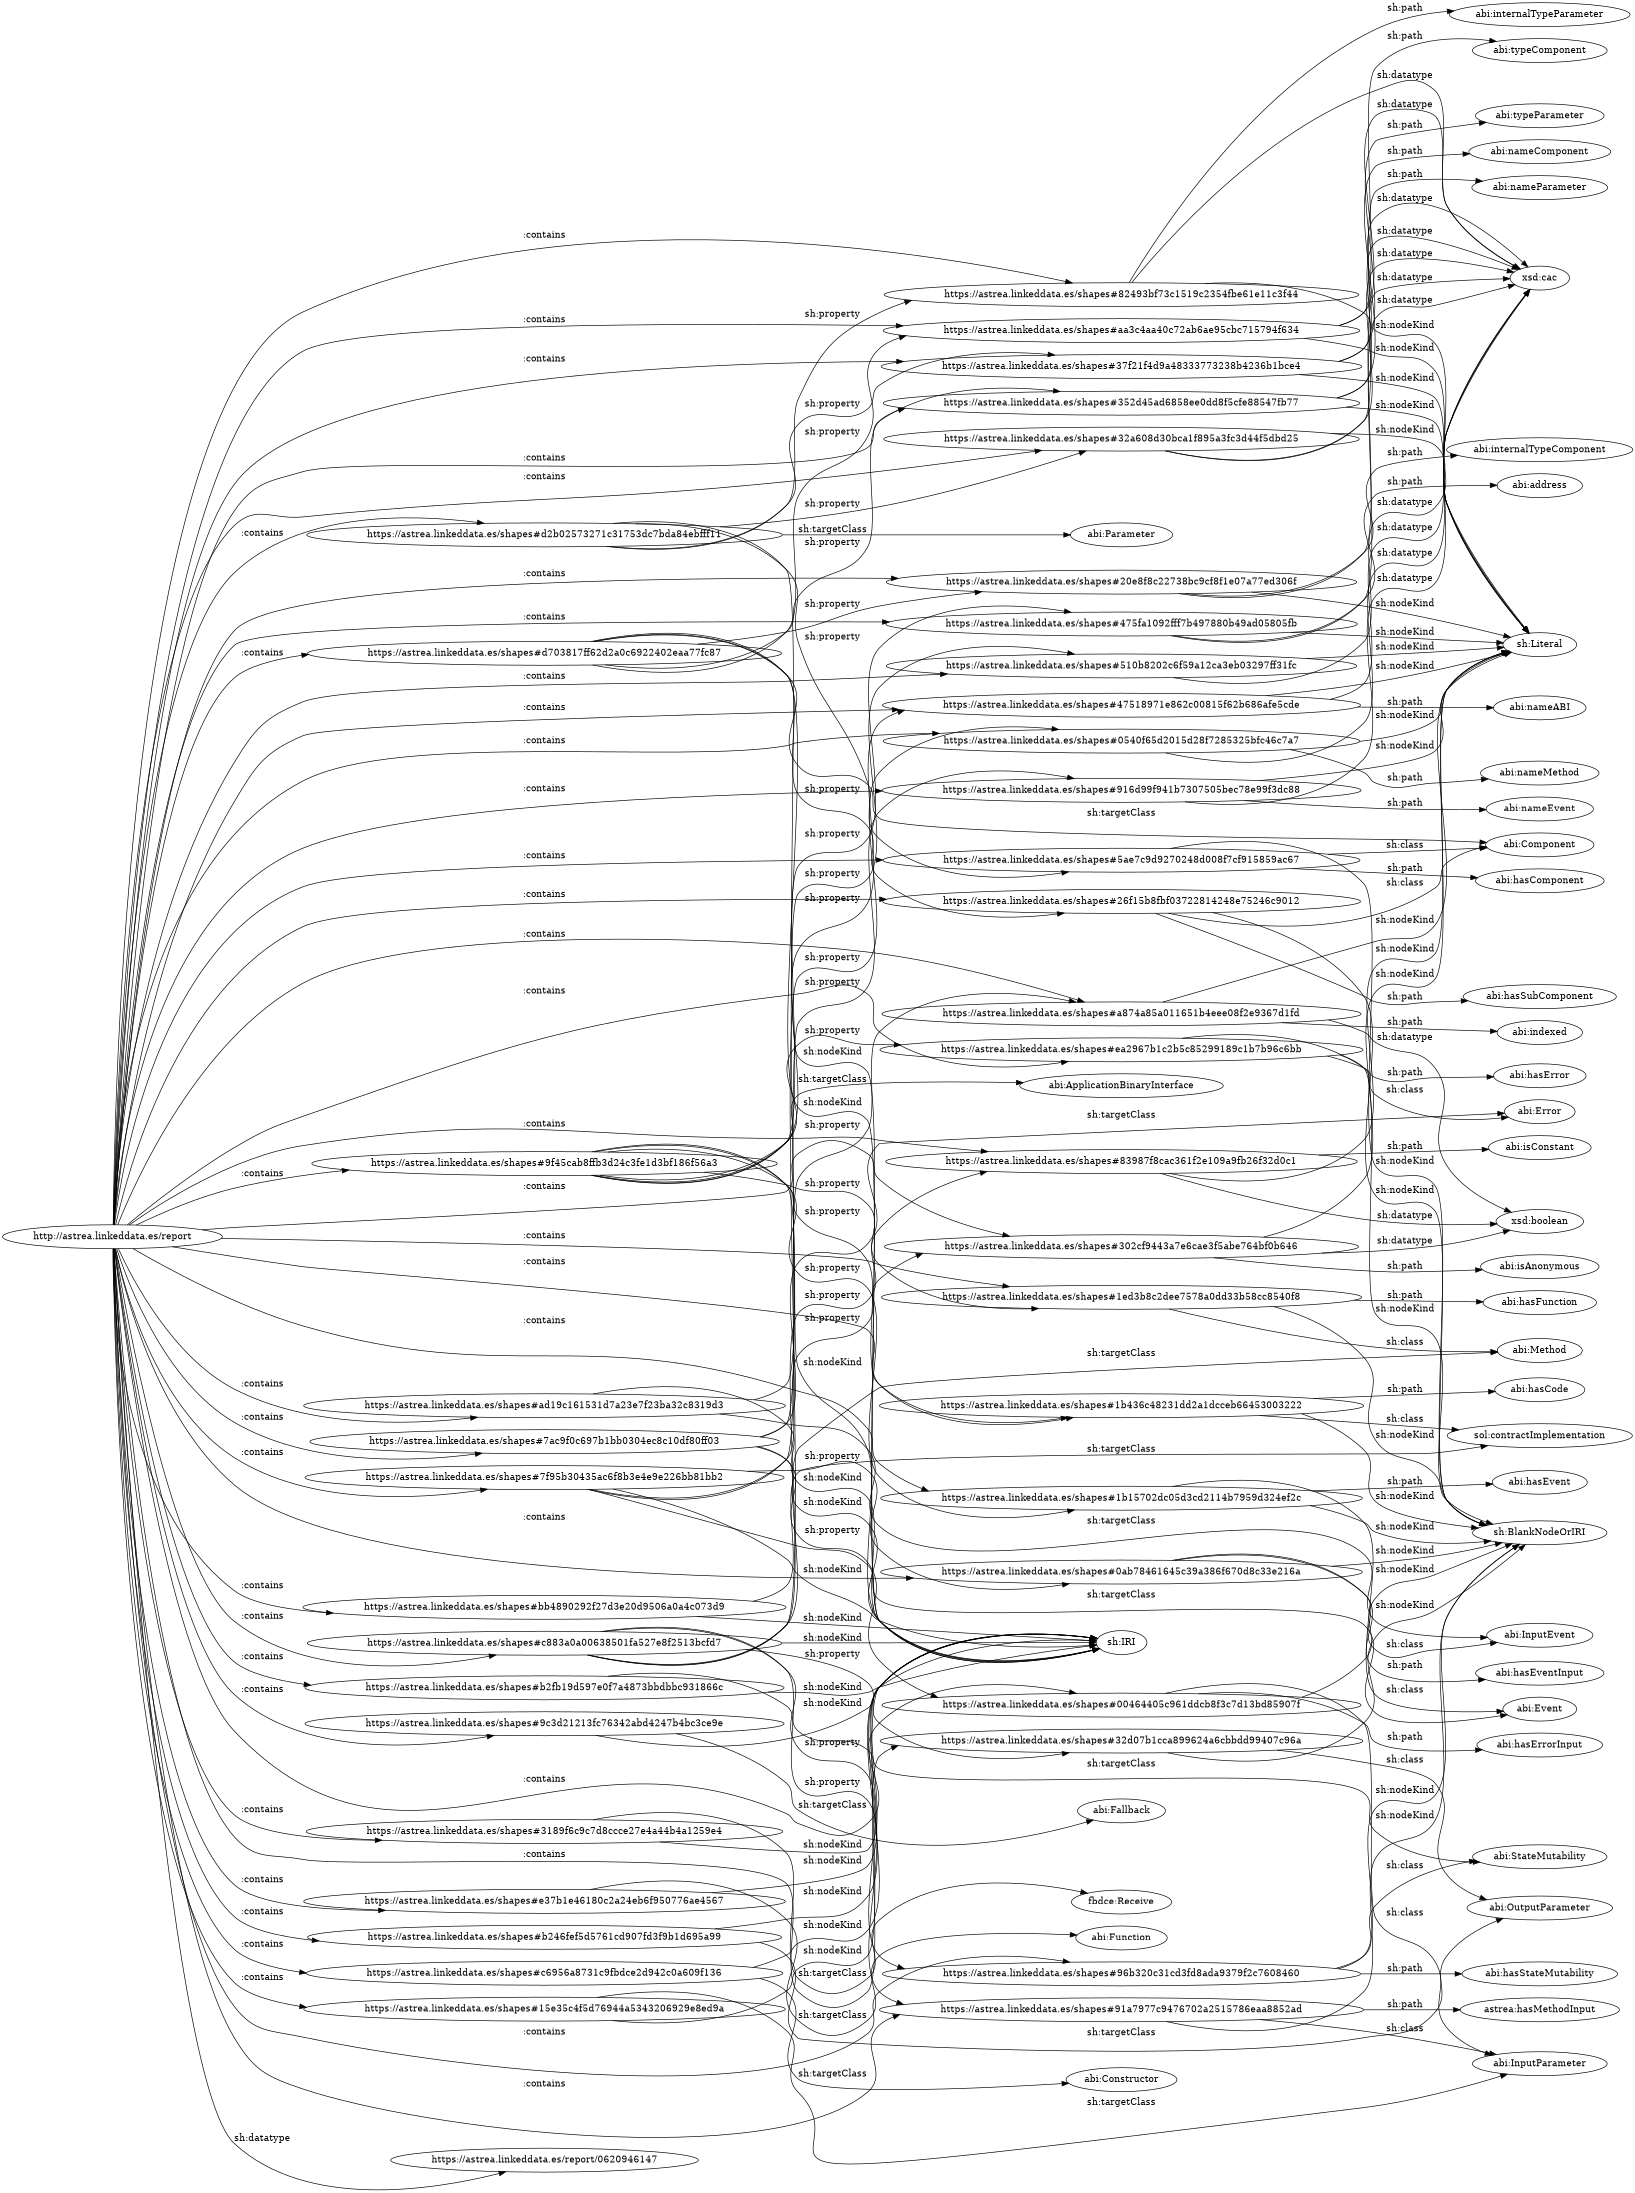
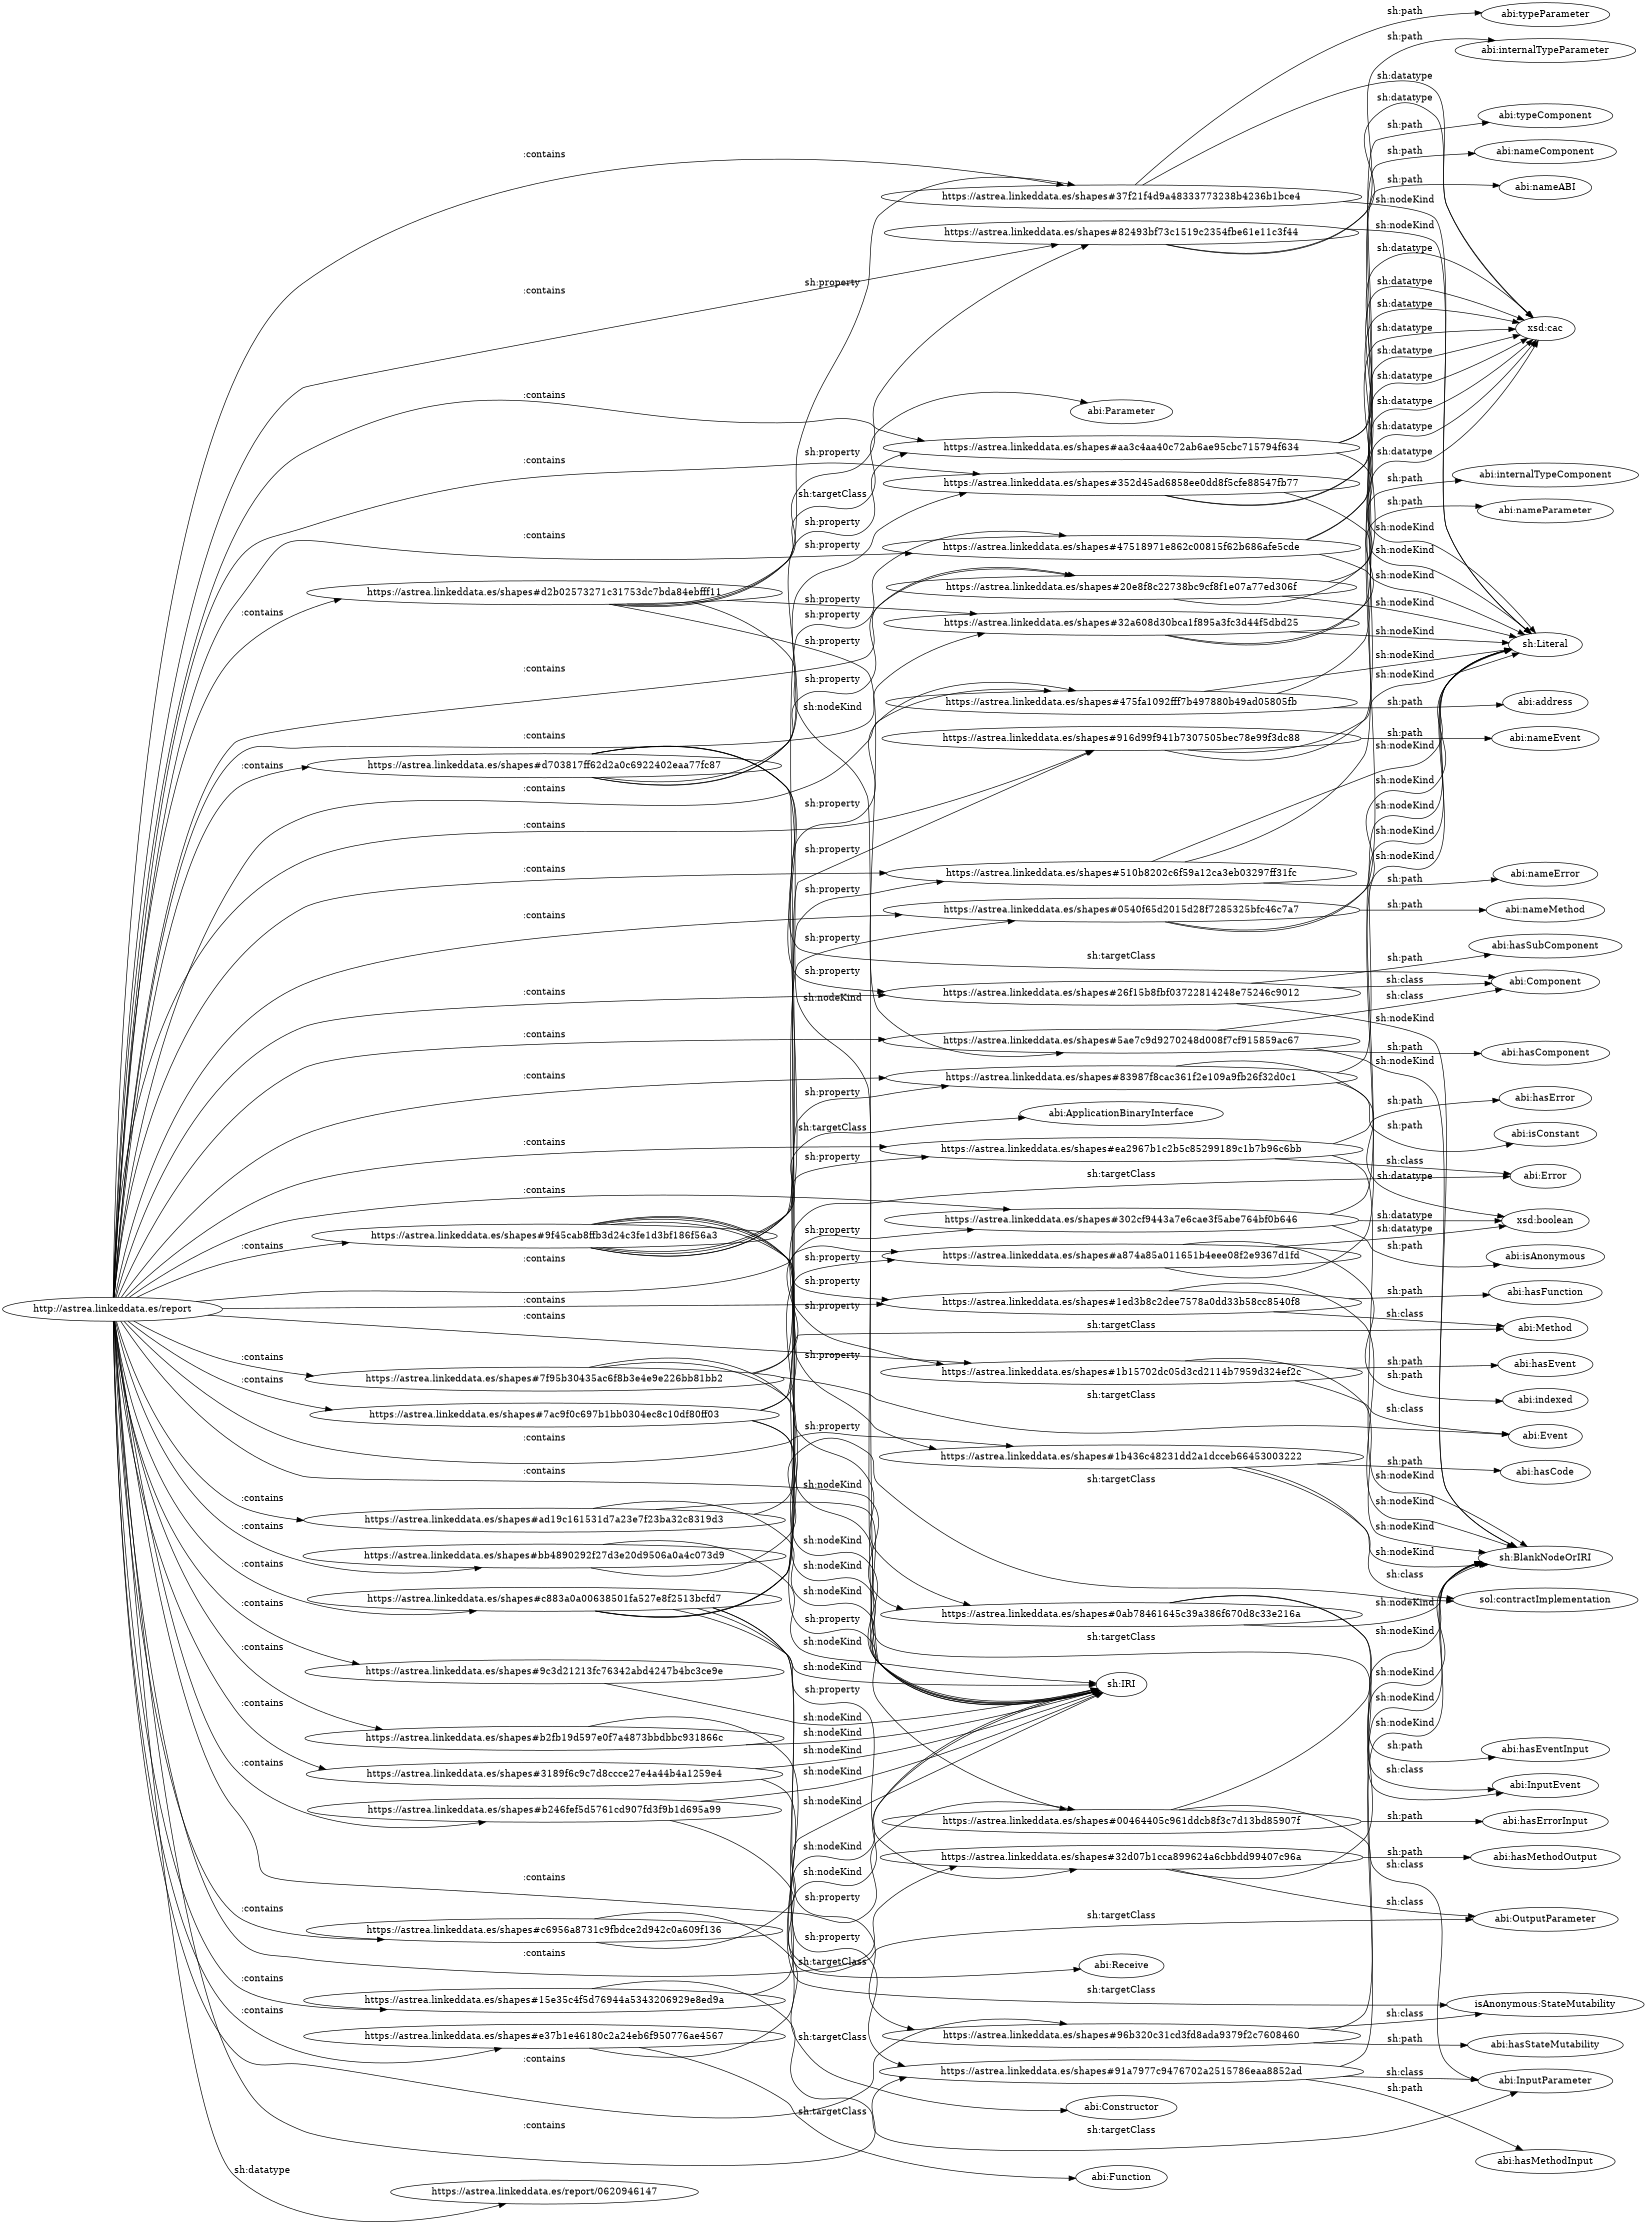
node "abi:nameError": added
node "abi:Fallback": removed
node "abi:StateMutability": label "abi:StateMutability" -> "isAnonymous:StateMutability"
node "abi:hasMethodOutput": added
node "fbdce:Receive": label "fbdce:Receive" -> "abi:Receive"
node "astrea:hasMethodInput": label "astrea:hasMethodInput" -> "abi:hasMethodInput"
